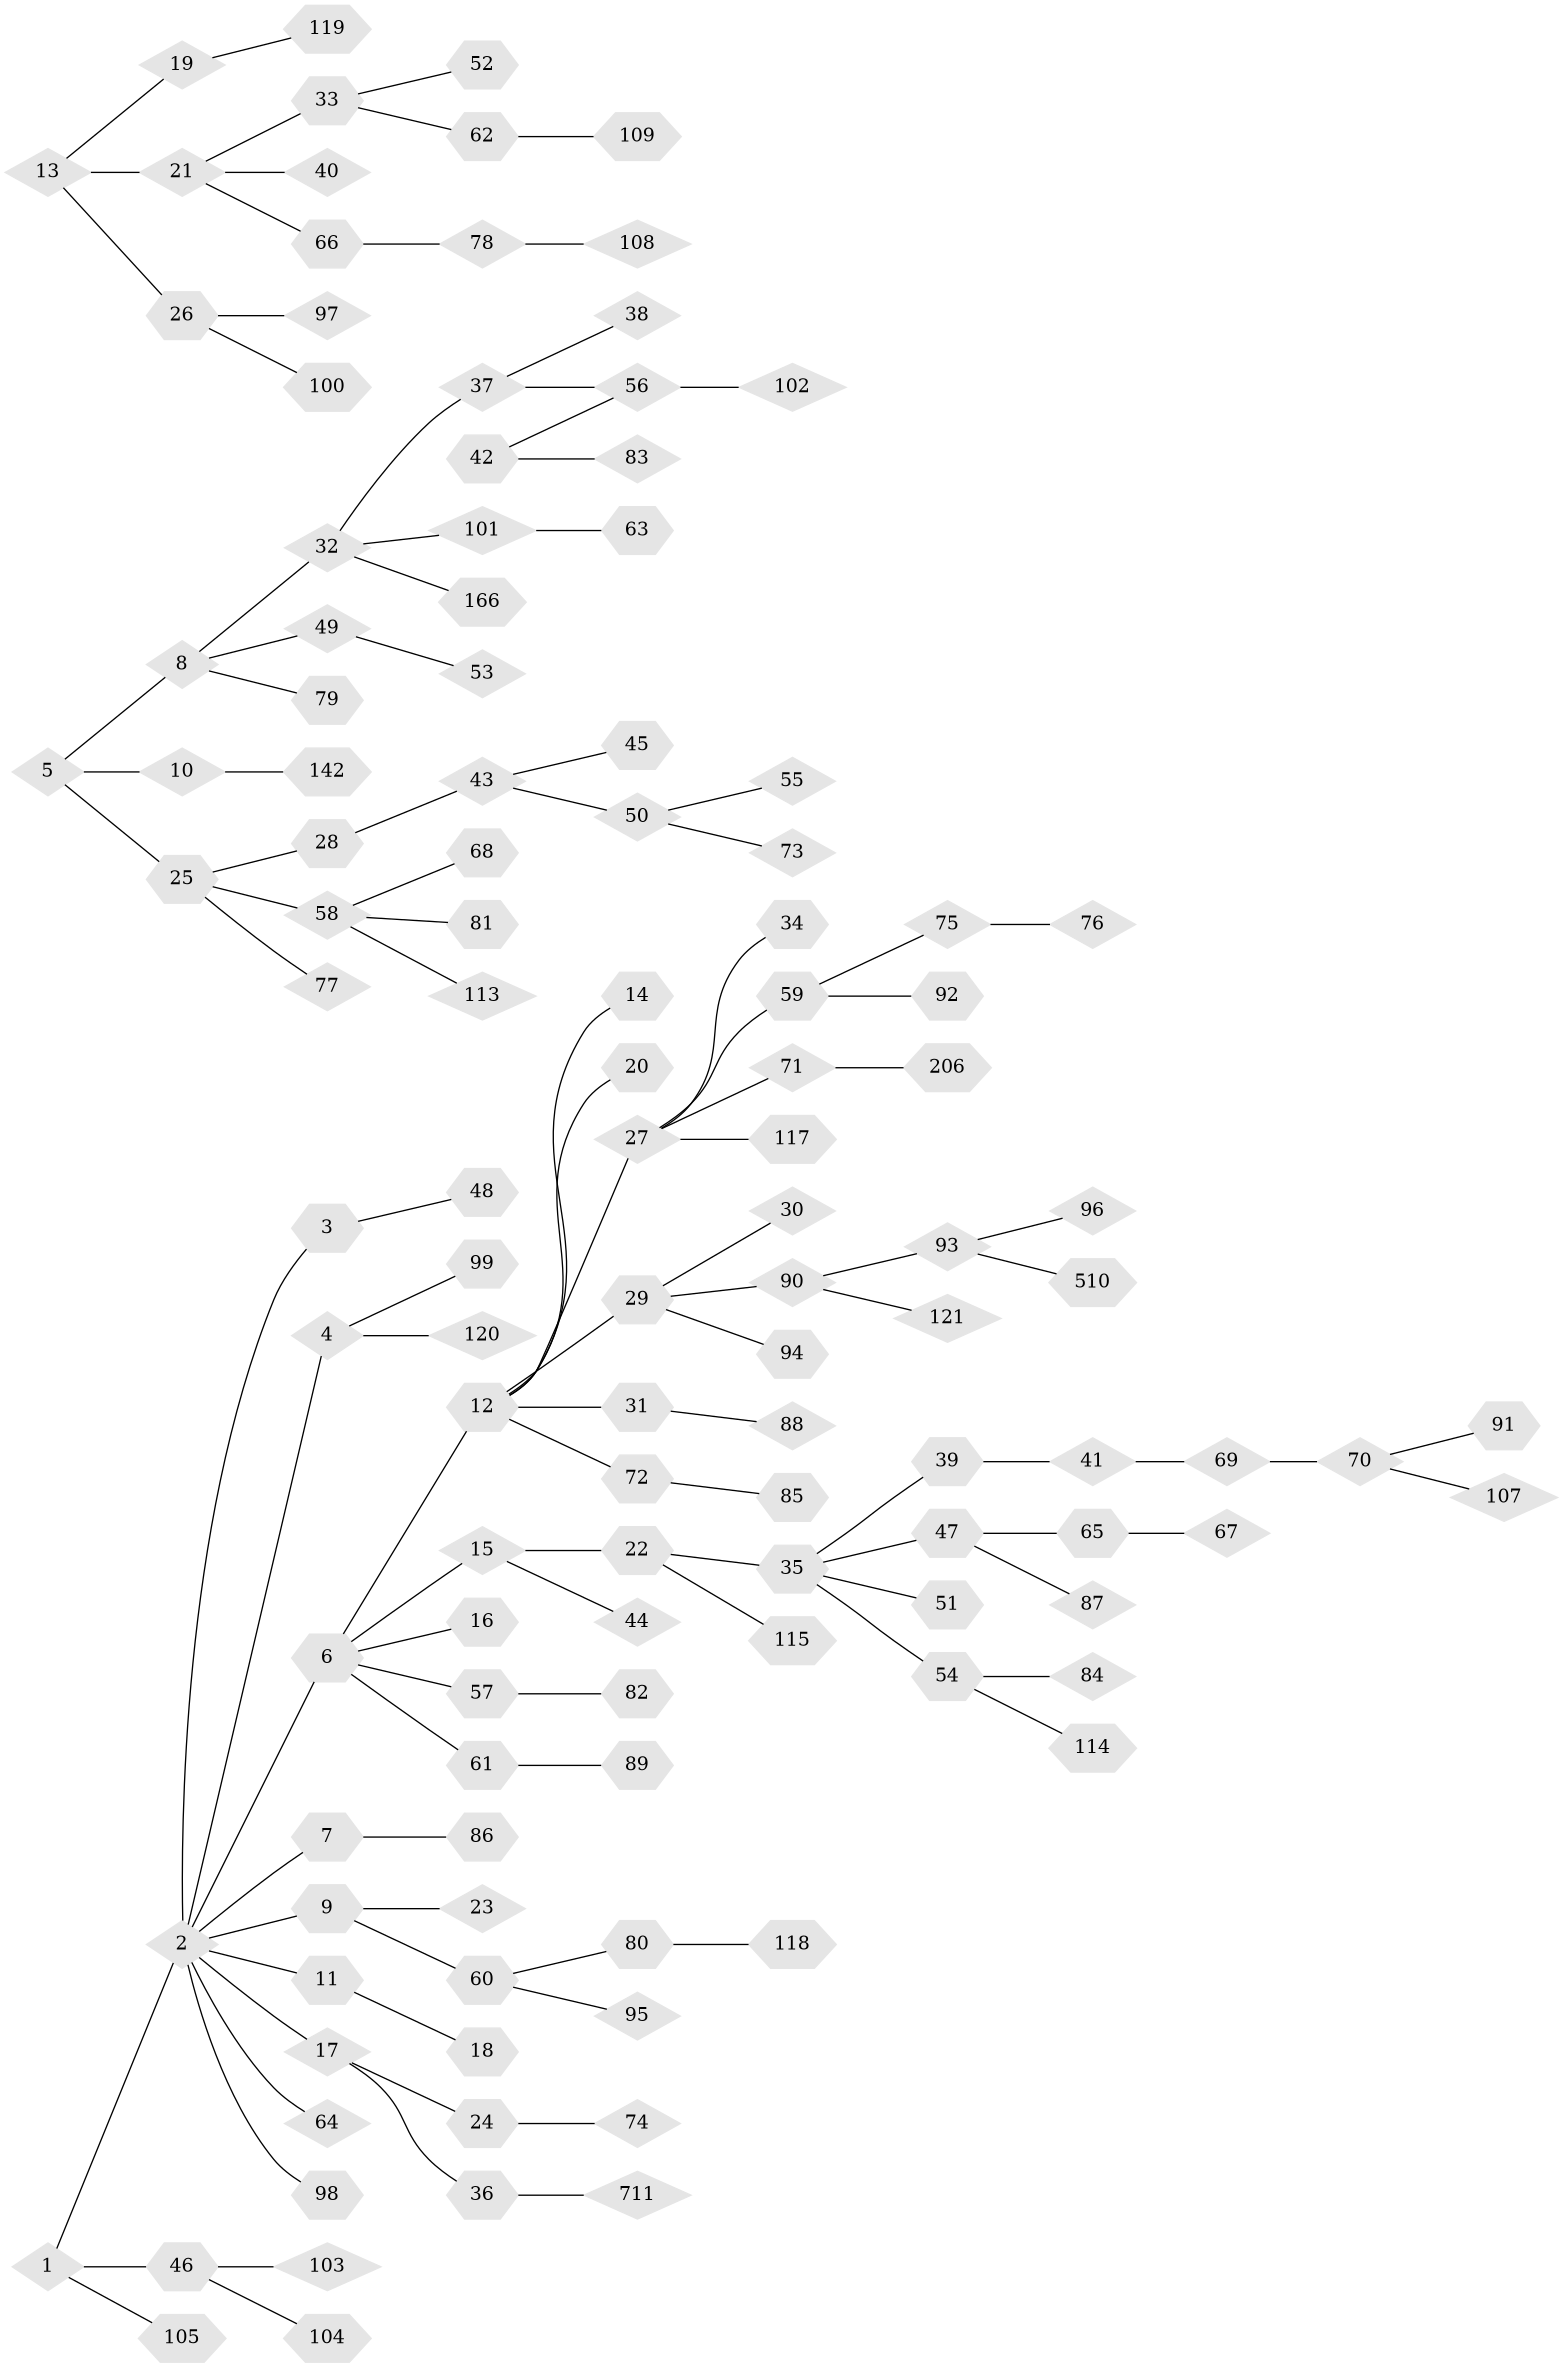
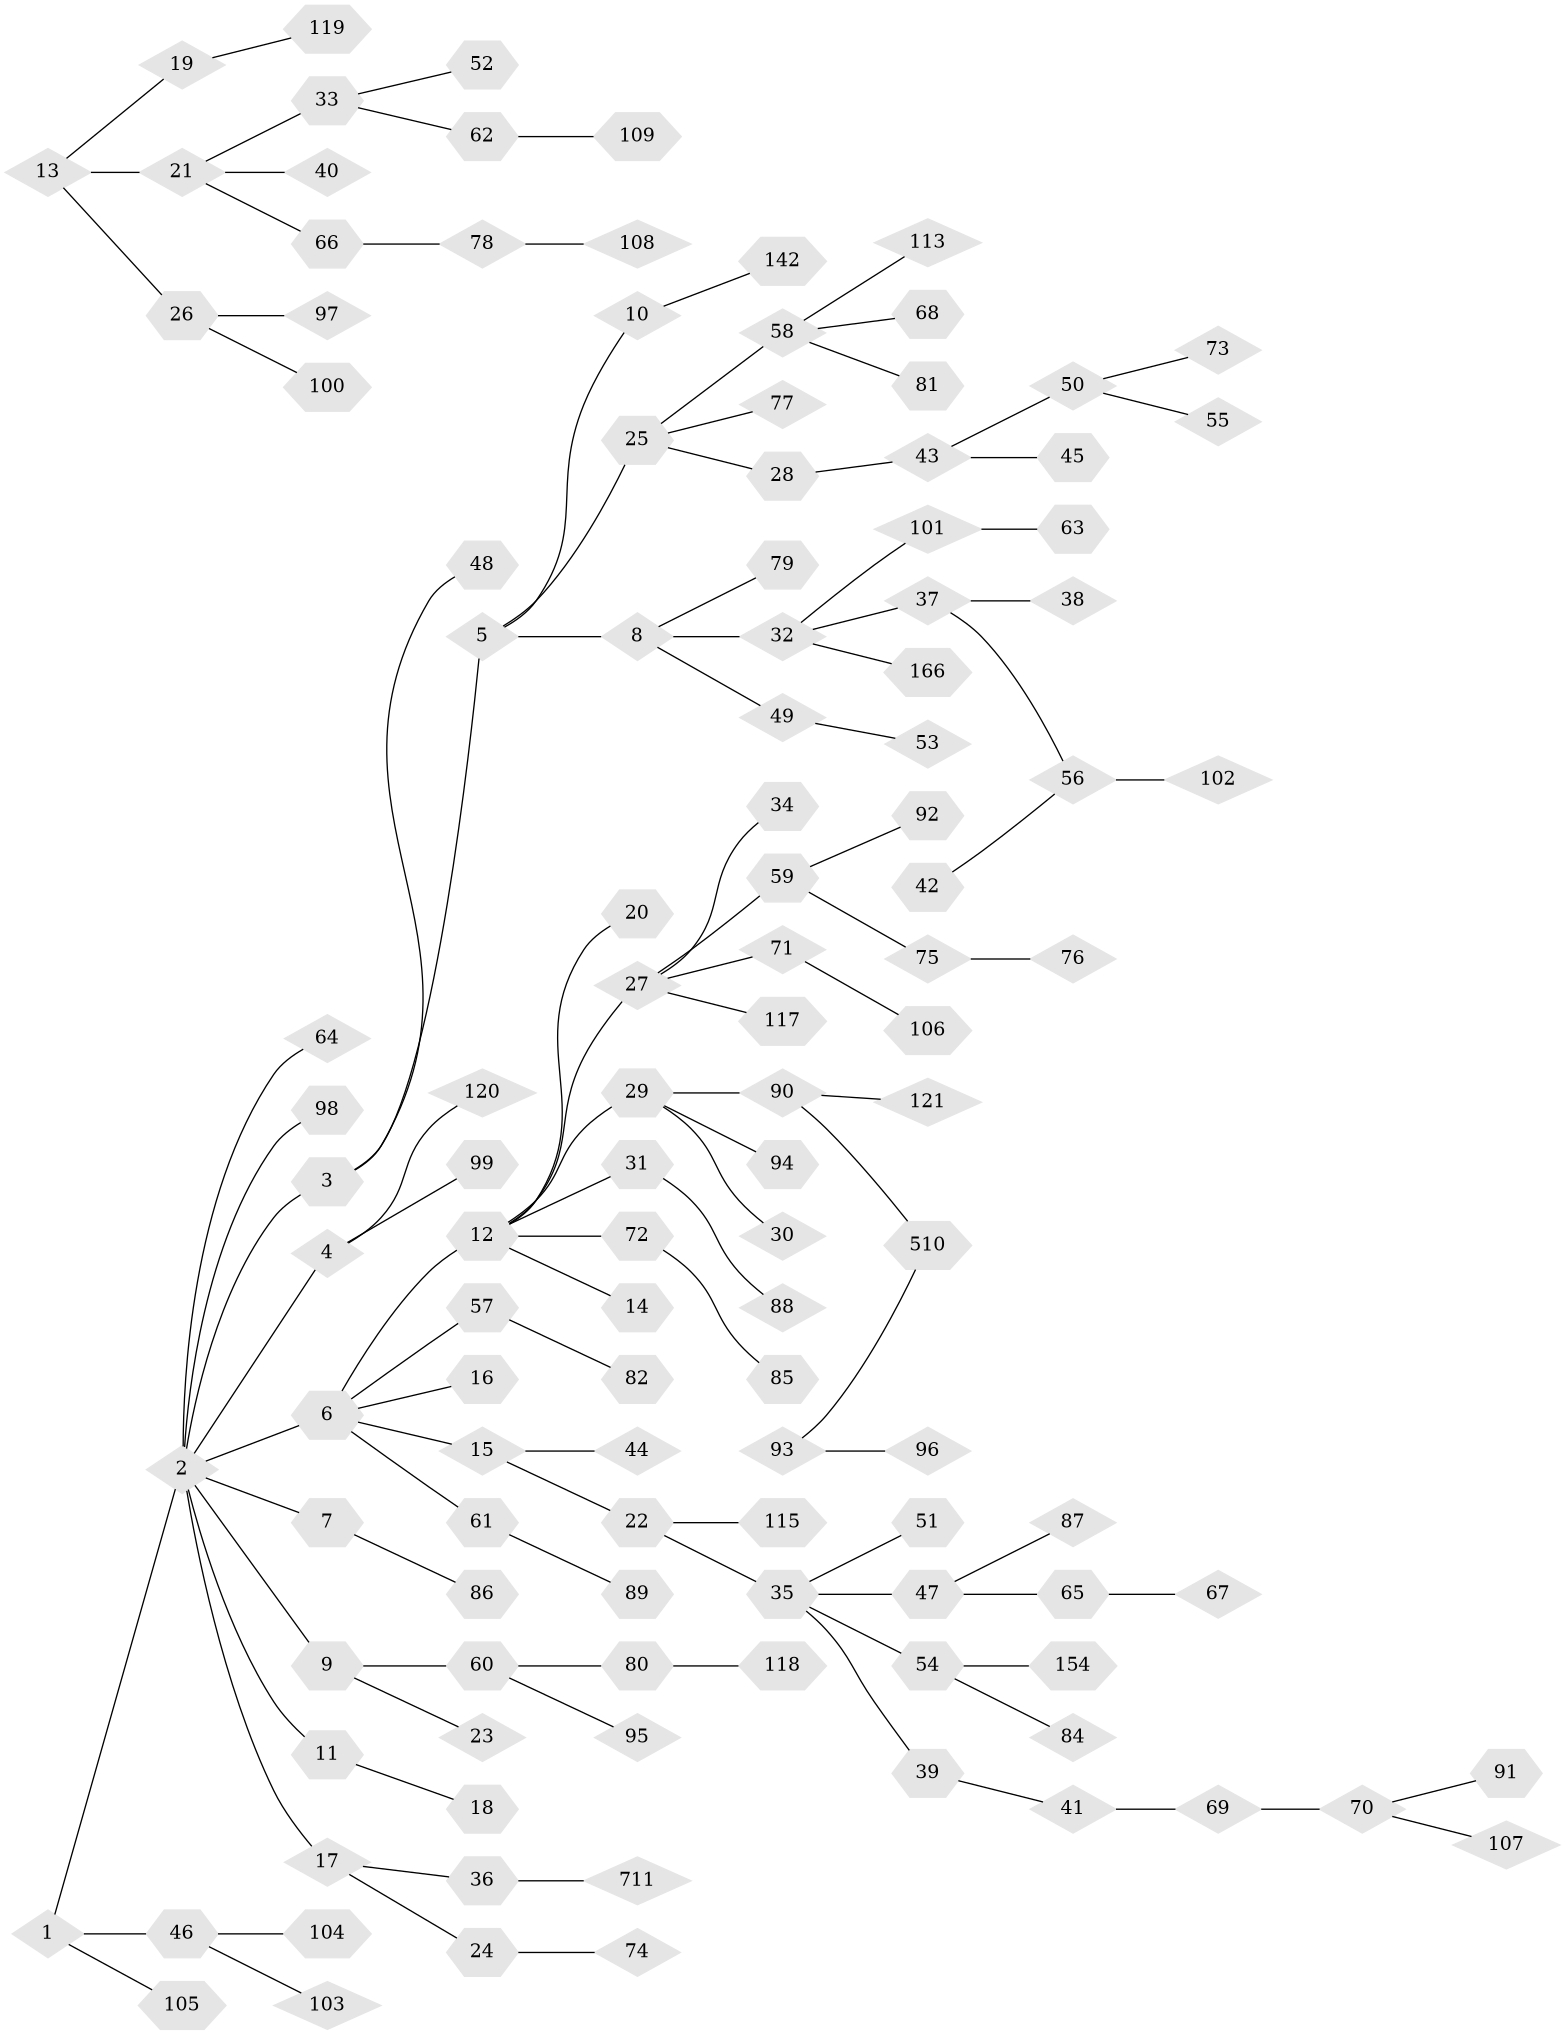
node "83": removed
edge "5" -- "3": added
node "206": label "206" -> "106"
edge "93" -- "90": now "510" -- "90"
node "114": label "114" -> "154"
